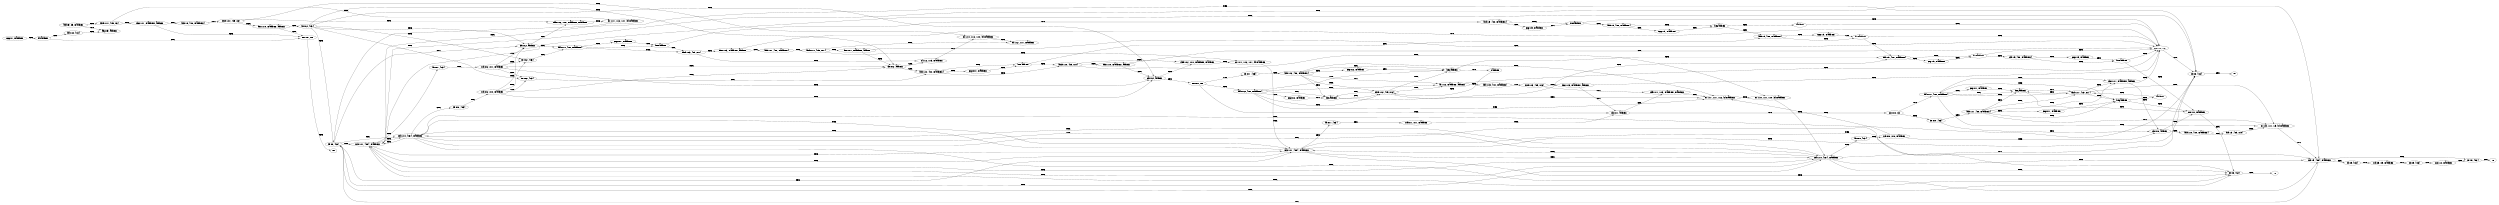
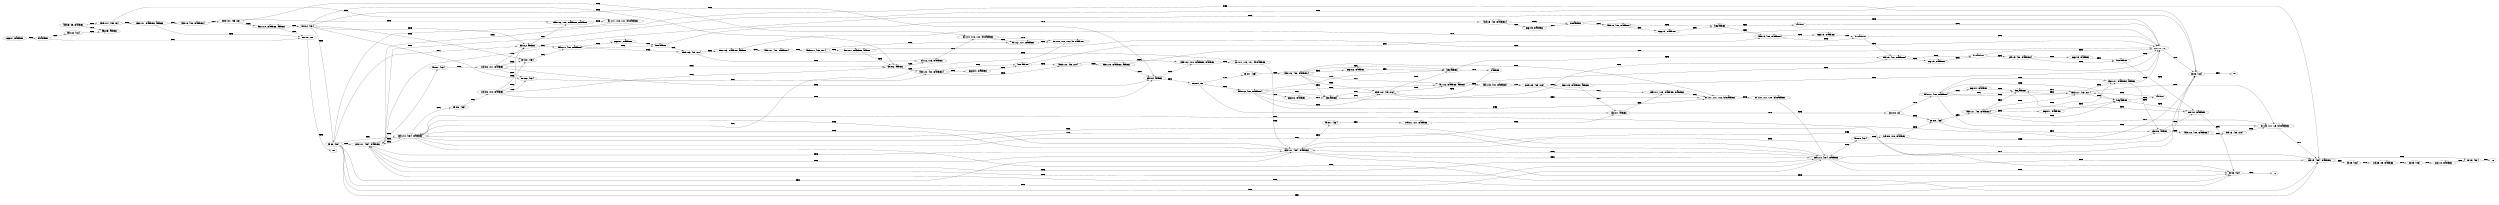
node "orr w10 , w10 , w12 , lsr # address": added
edge "ldrsb w10 , [ x9 , x10 ]" -> "orr w10 , w11 , w10 , lsl # address": removed, label "DFG"
edge "sub x10 , x10 , # address" -> "orr w11 , w11 , w12 , lsl # address": now "sub x10 , x10 , # address" -> "str x10 , [ x3 ]"
edge "strb w9 , [ x8 ] , # address" -> "ldr x8 , [ x2 ]": reversed
